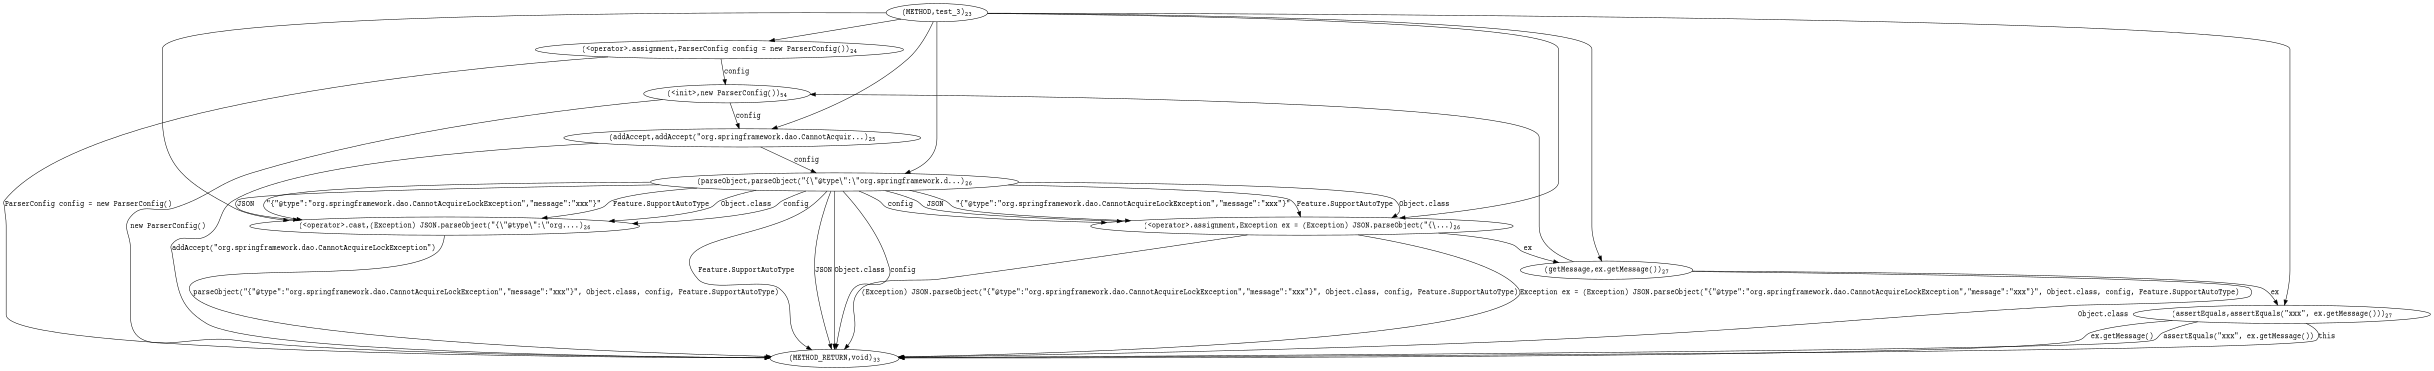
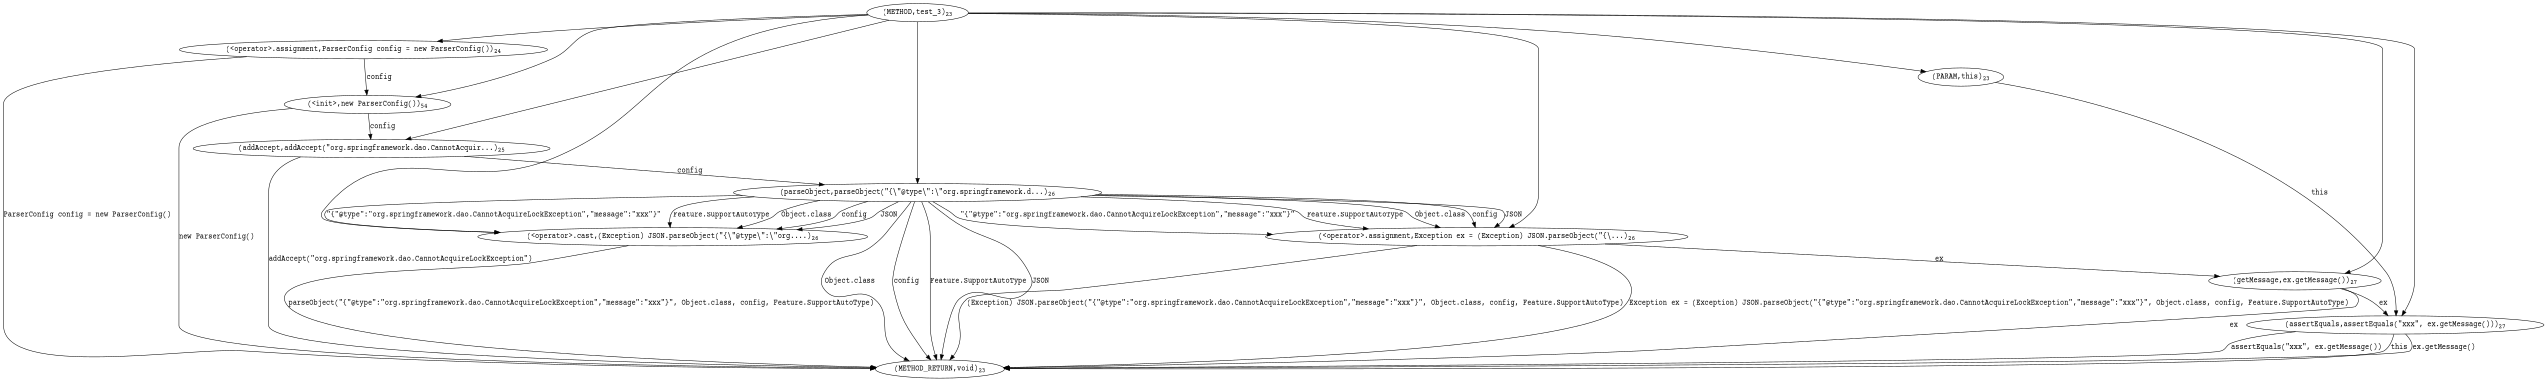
node "(PARAM,this)": added
edge "(getMessage,ex.getMessage())" -> "(<init>,new ParserConfig())": now "(METHOD,test_3)" -> "(<init>,new ParserConfig())"
edge "(getMessage,ex.getMessage())" -> "(METHOD_RETURN,void)": label "Object.class" -> "ex"
node "(METHOD_RETURN,void)": text "33" -> "23"
